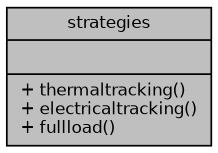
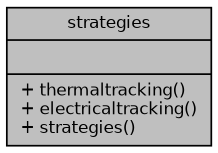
node "strategies": text "+ fullload()" -> "+ strategies()"
